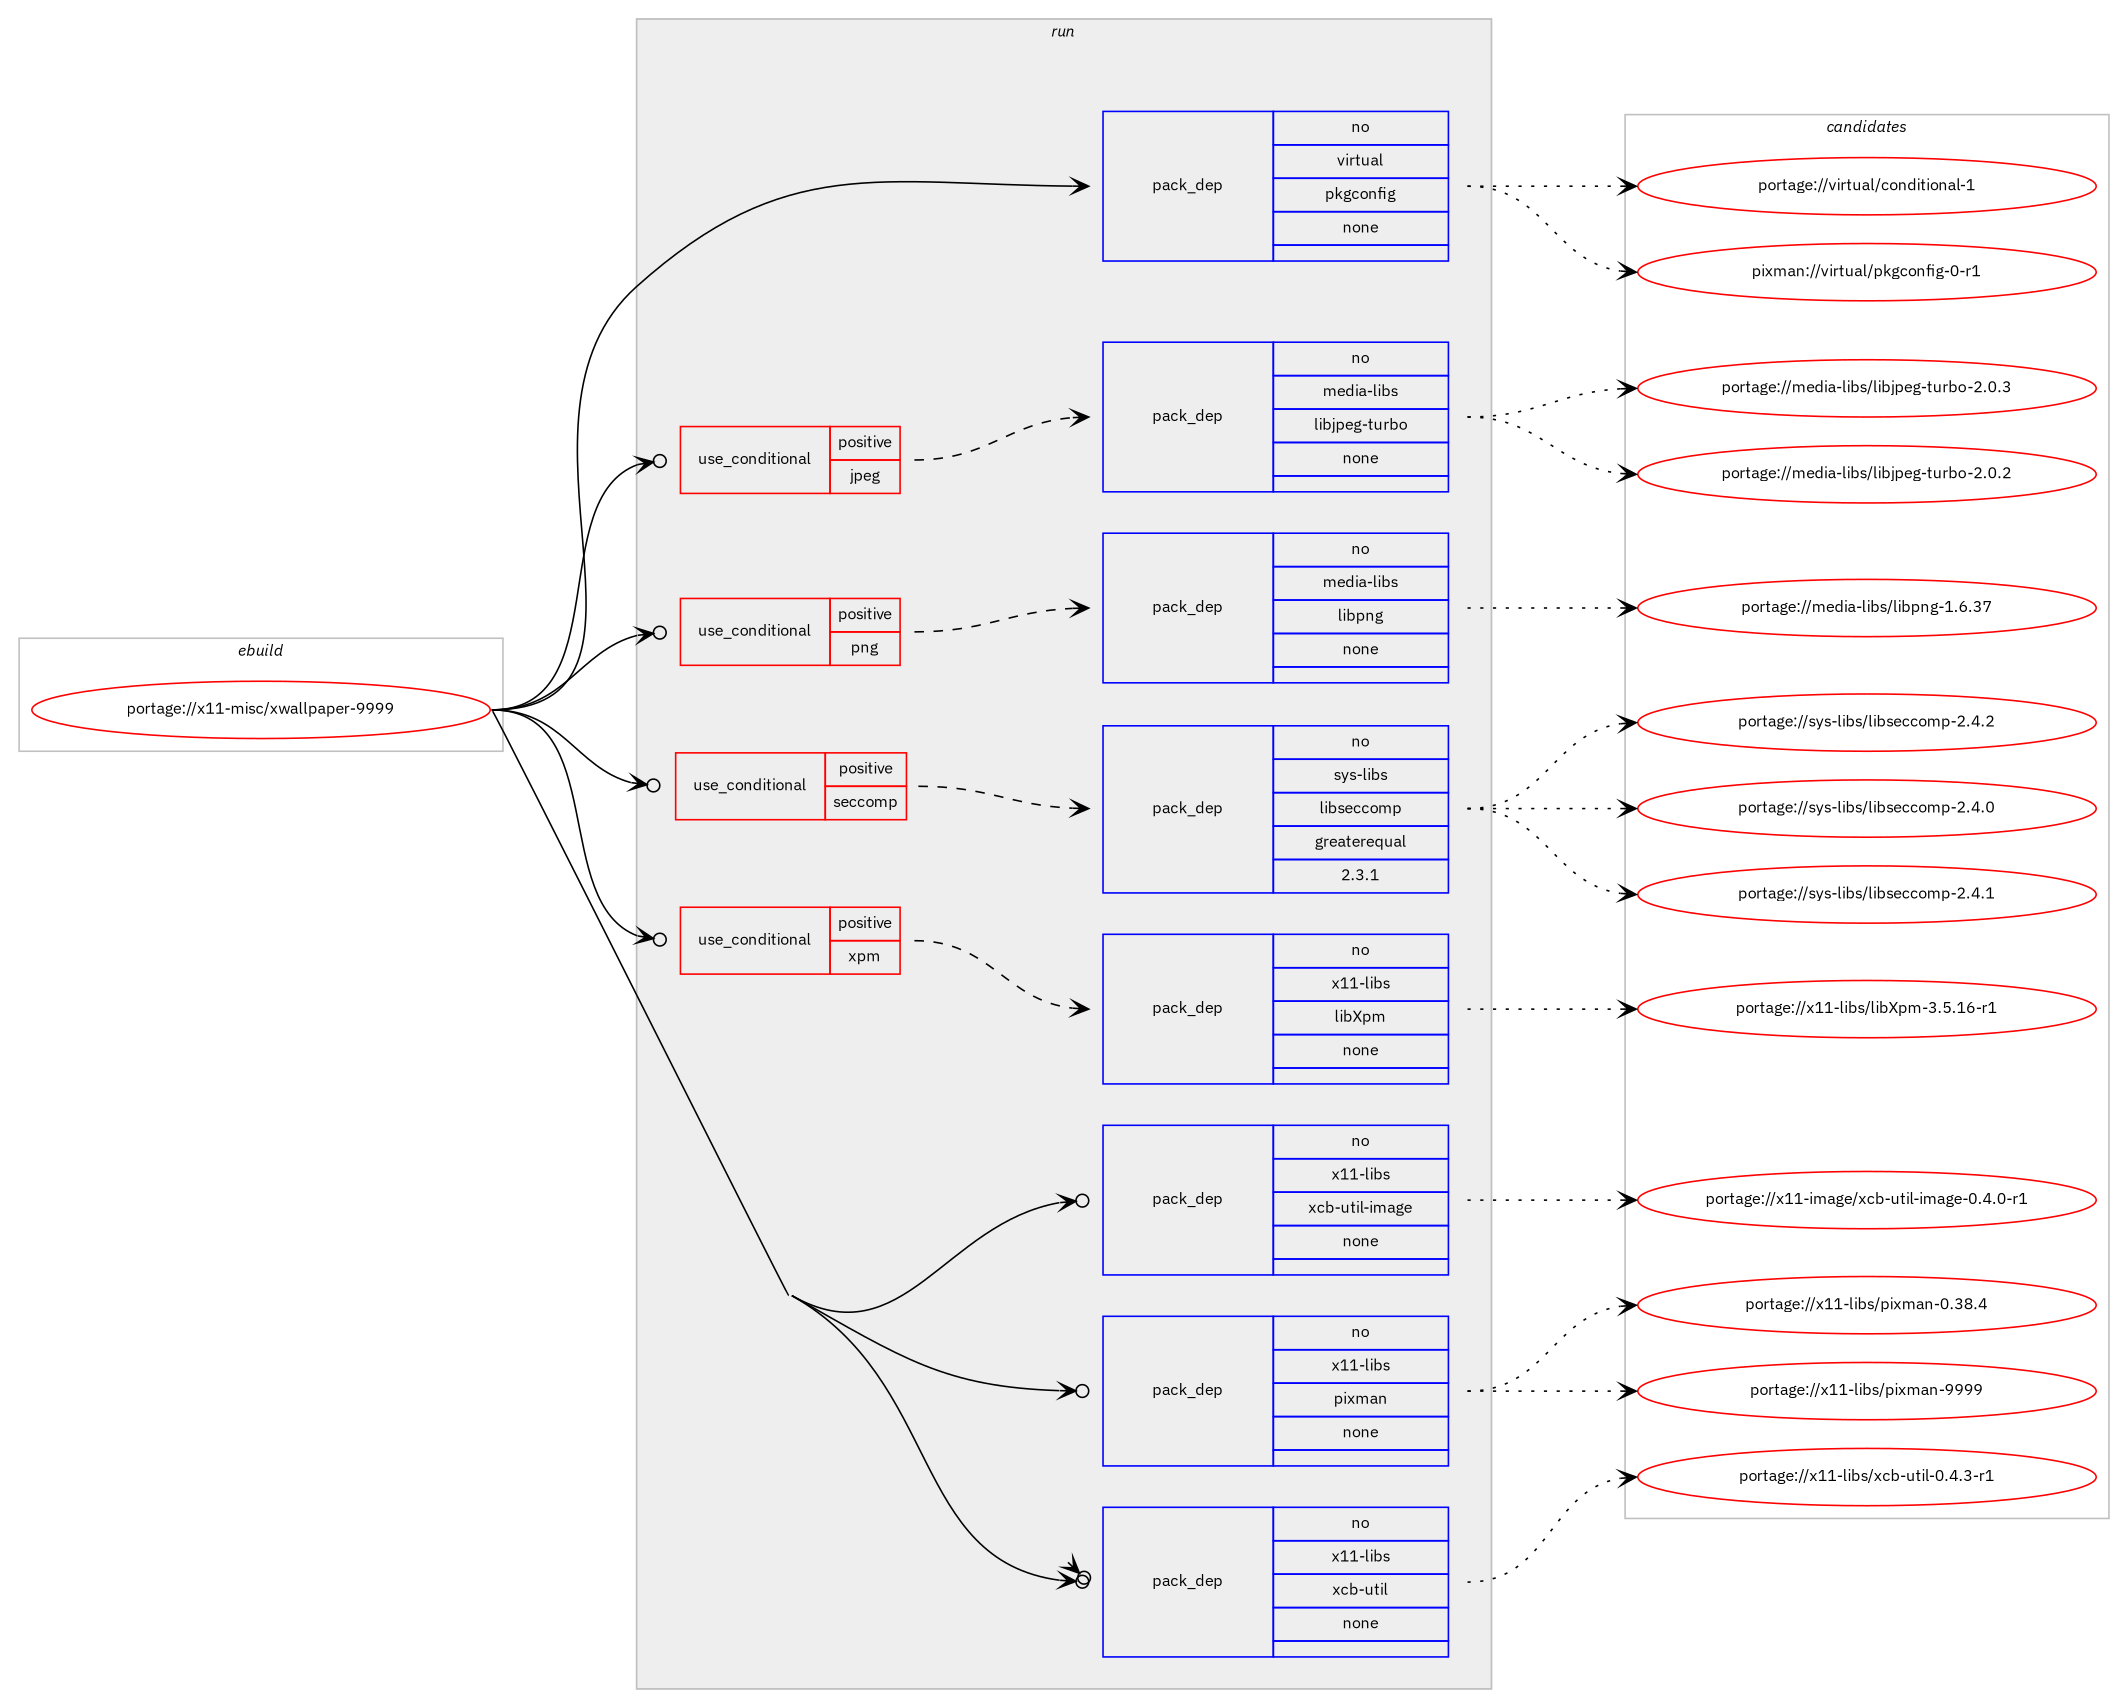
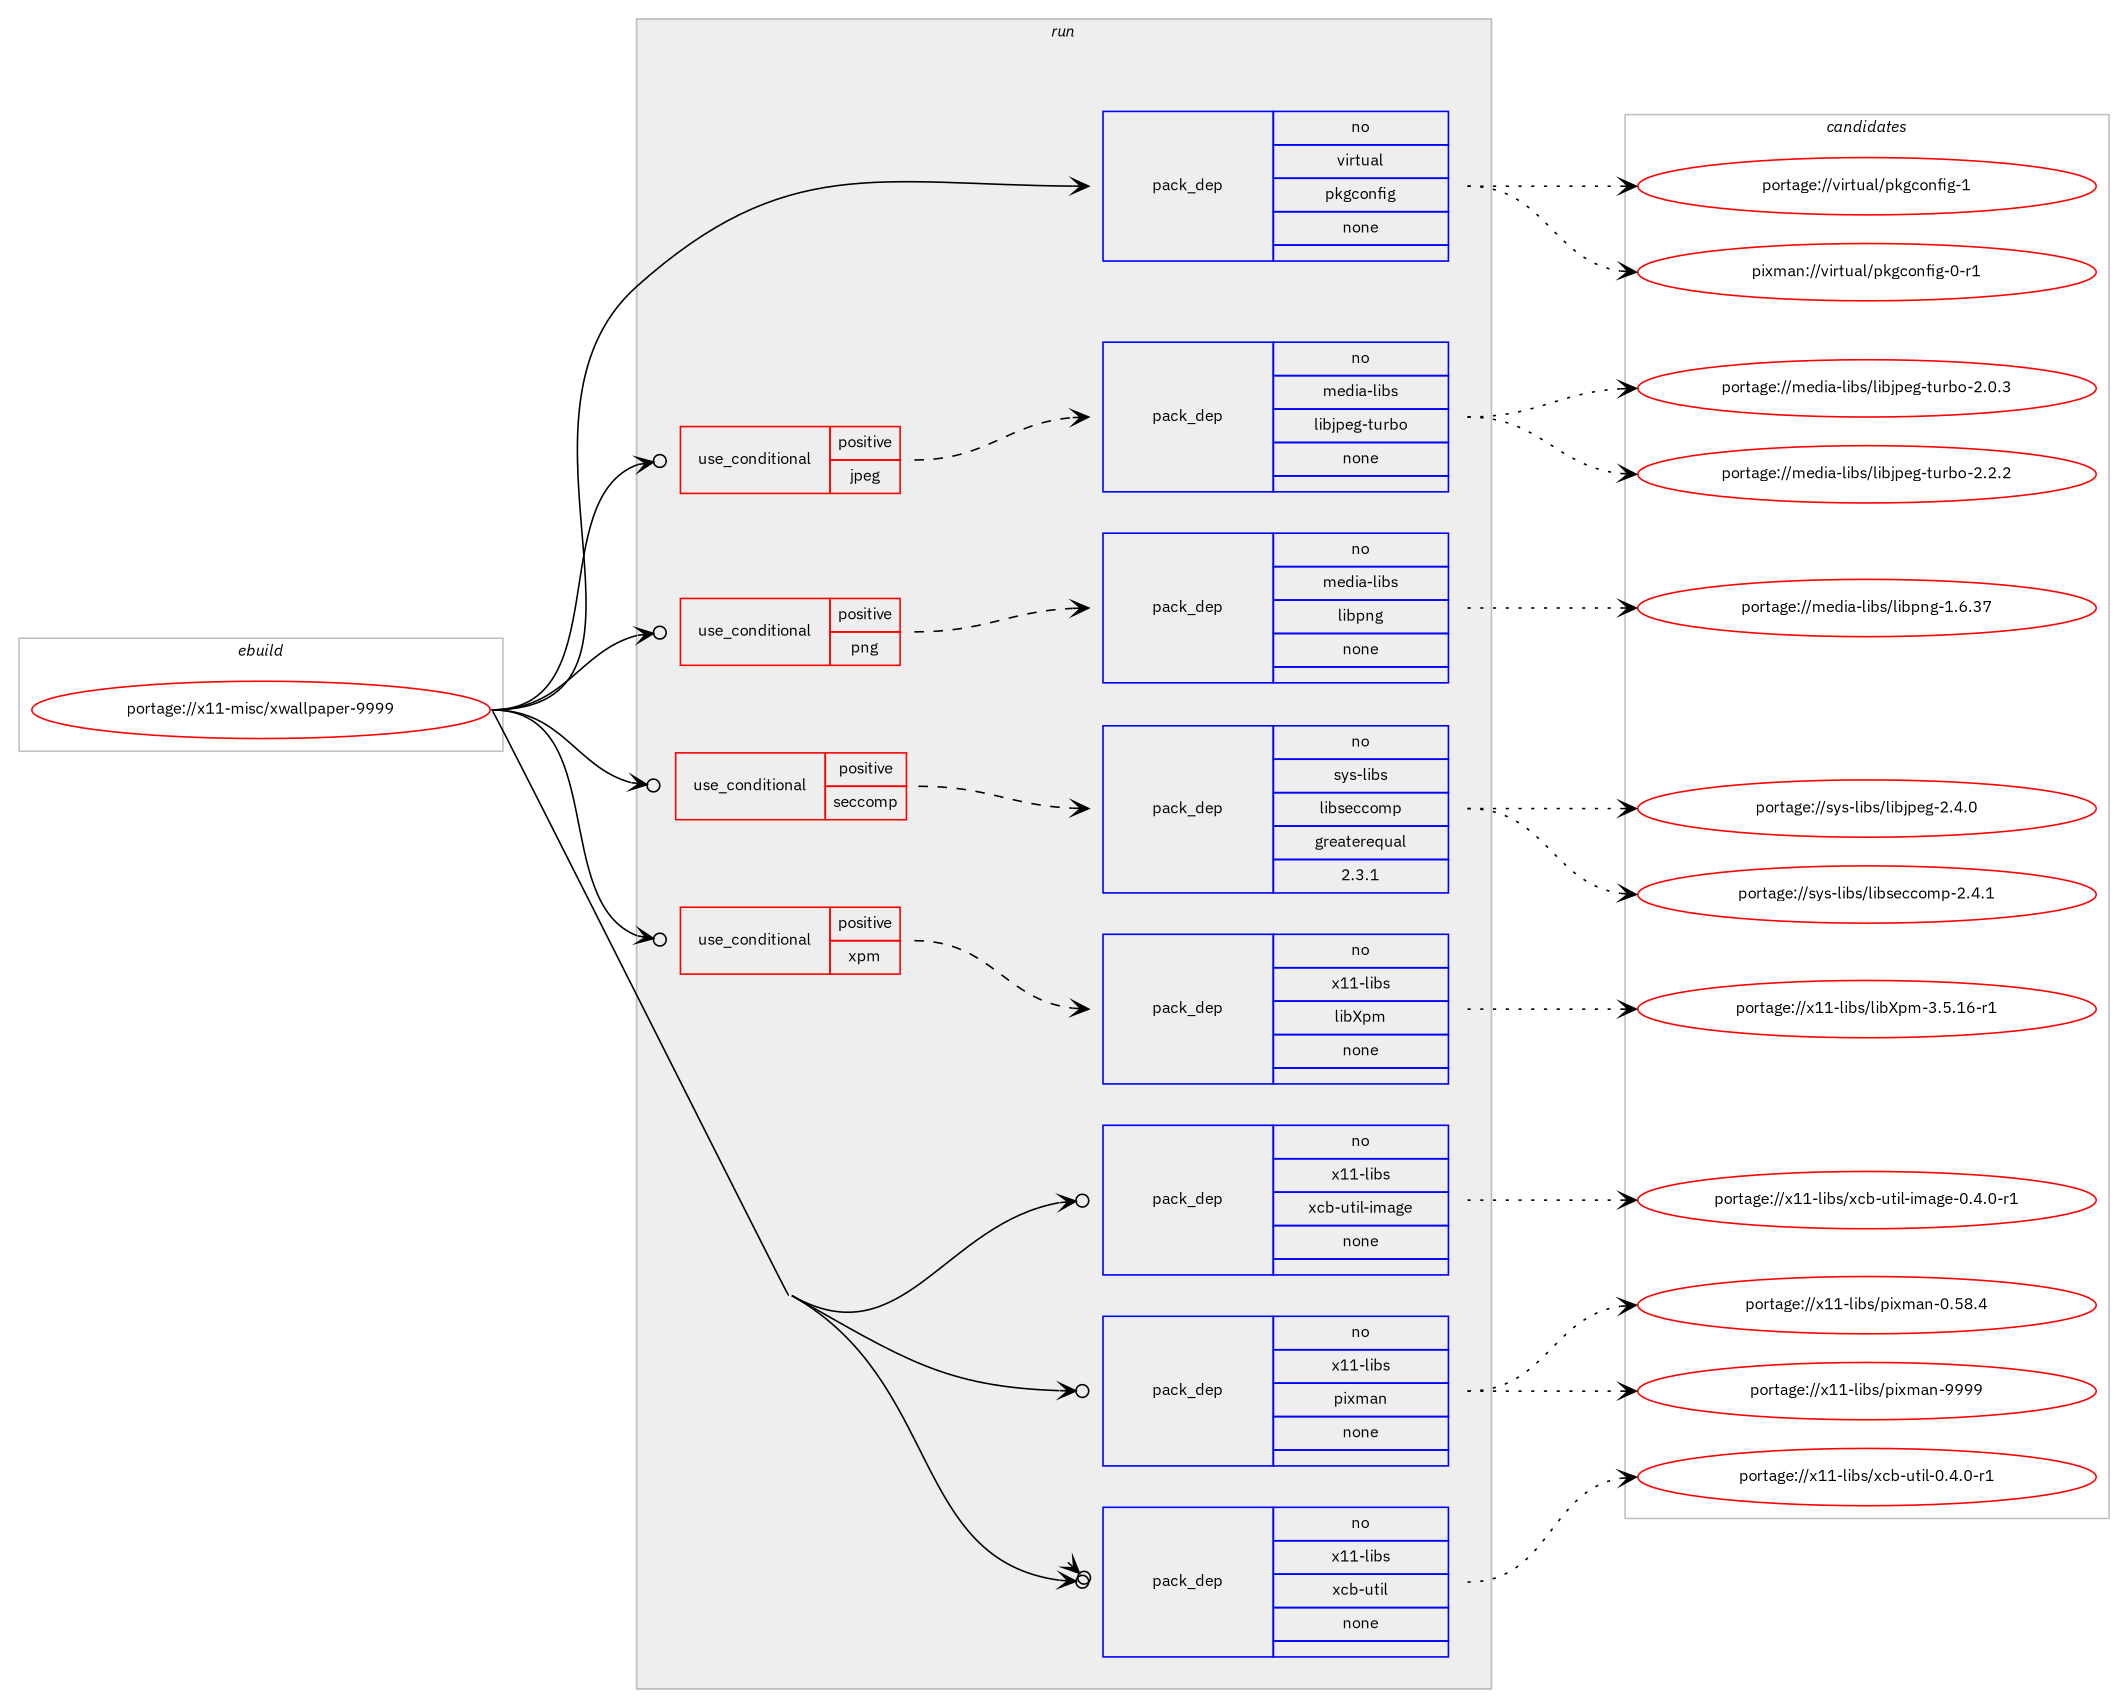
node "portage://virtual/conditional-1": label "portage://virtual/conditional-1" -> "portage://virtual/pkgconfig-1"
node "portage://media-libs/libjpeg-turbo-2.0.2": label "portage://media-libs/libjpeg-turbo-2.0.2" -> "portage://media-libs/libjpeg-turbo-2.2.2"
node "portage://sys-libs/libseccomp-2.4.2": removed
node "portage://sys-libs/libseccomp-2.4.0": label "portage://sys-libs/libseccomp-2.4.0" -> "portage://sys-libs/libjpeg-2.4.0"
node "portage://x11-image/xcb-util-image-0.4.0-r1": label "portage://x11-image/xcb-util-image-0.4.0-r1" -> "portage://x11-libs/xcb-util-image-0.4.0-r1"
node "portage://x11-libs/pixman-0.38.4": label "portage://x11-libs/pixman-0.38.4" -> "portage://x11-libs/pixman-0.58.4"
node "portage://x11-libs/xcb-util-0.4.3-r1": label "portage://x11-libs/xcb-util-0.4.3-r1" -> "portage://x11-libs/xcb-util-0.4.0-r1"
